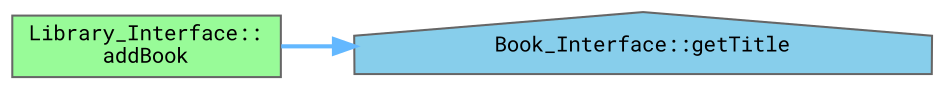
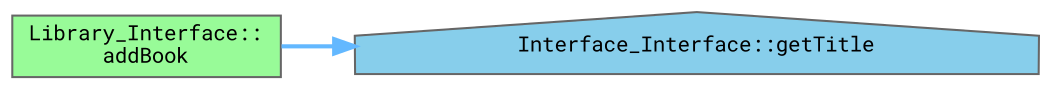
node "Book_Interface::getTitle": label "Book_Interface::getTitle" -> "Interface_Interface::getTitle"
